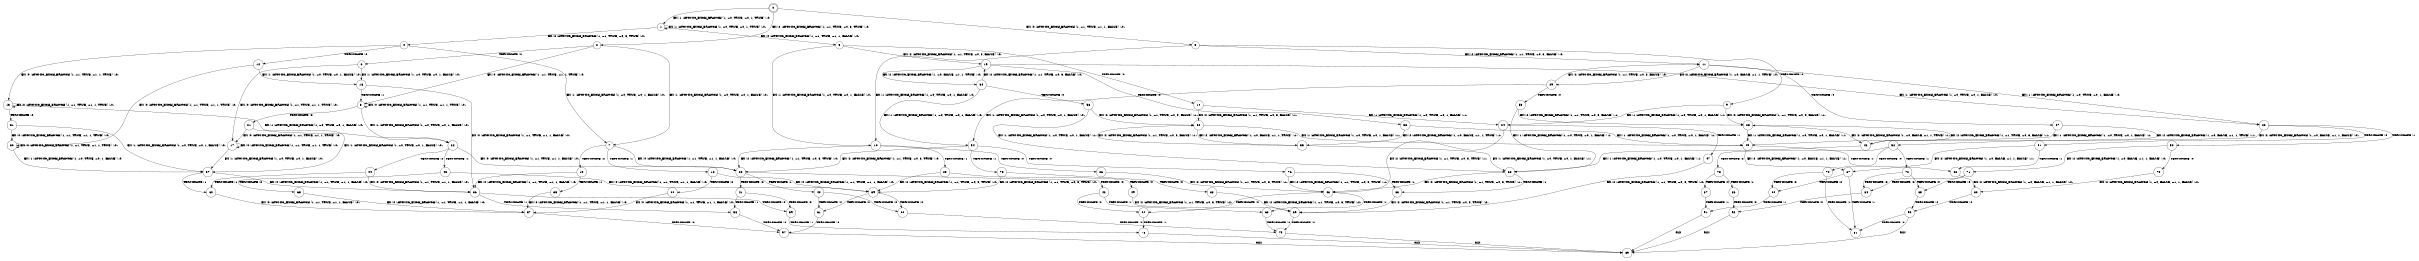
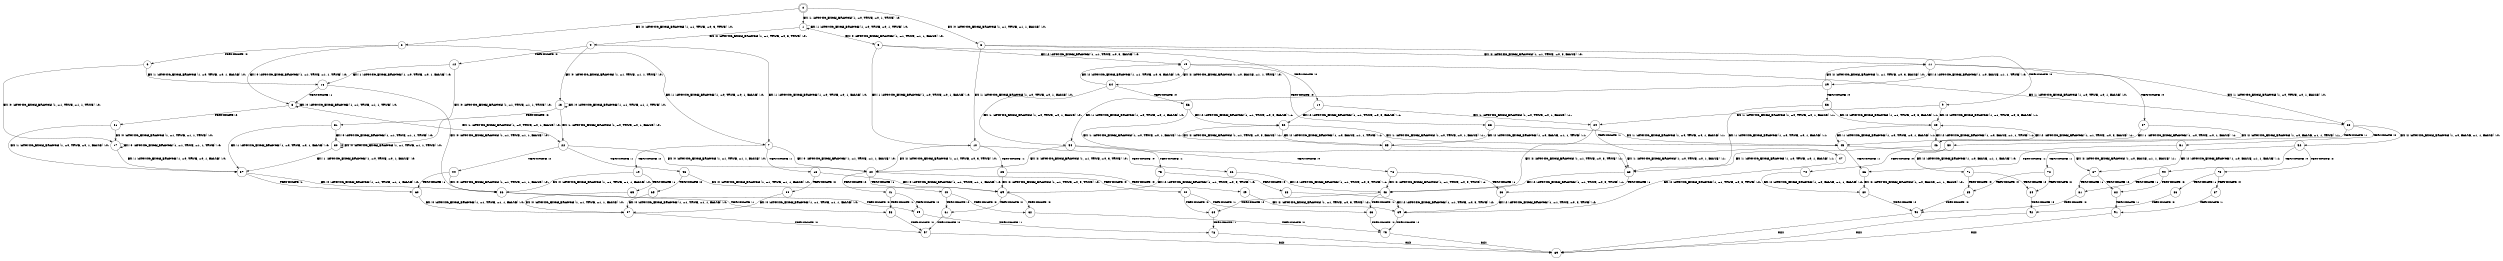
node "74": label "74" -> "94"
edge "90" -> "81": reversed
